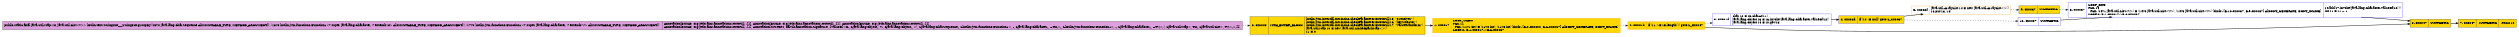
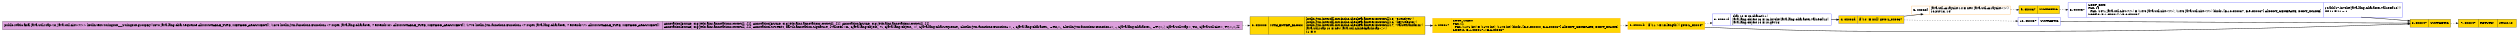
edge "10: 0x0037" -> "6: 0x0037": now "10: 0x0037" -> "8: 0x0047"
edge "8: 0x0047" -> "7: 0x0047": style bold -> dashed
node "7: 0x0047": text "SYNTHETIC" -> "RETURN"
